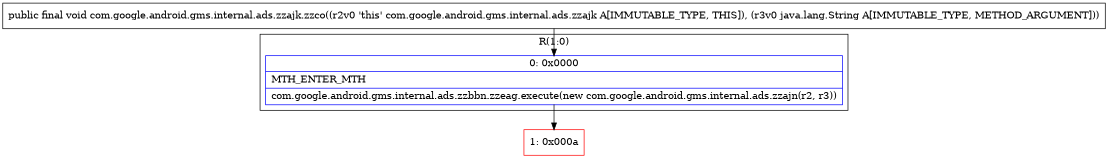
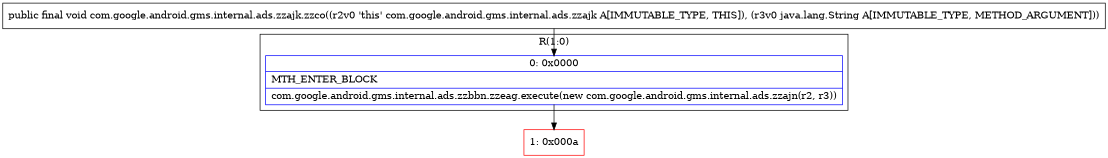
node "0: 0x0000": text "MTH_ENTER_MTH" -> "MTH_ENTER_BLOCK"
